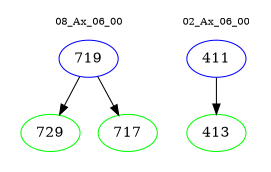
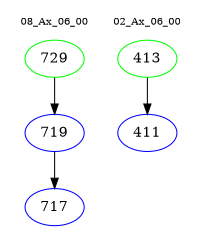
edge "719" -> "729": reversed
edge "411" -> "413": reversed
node "717": color green -> blue
